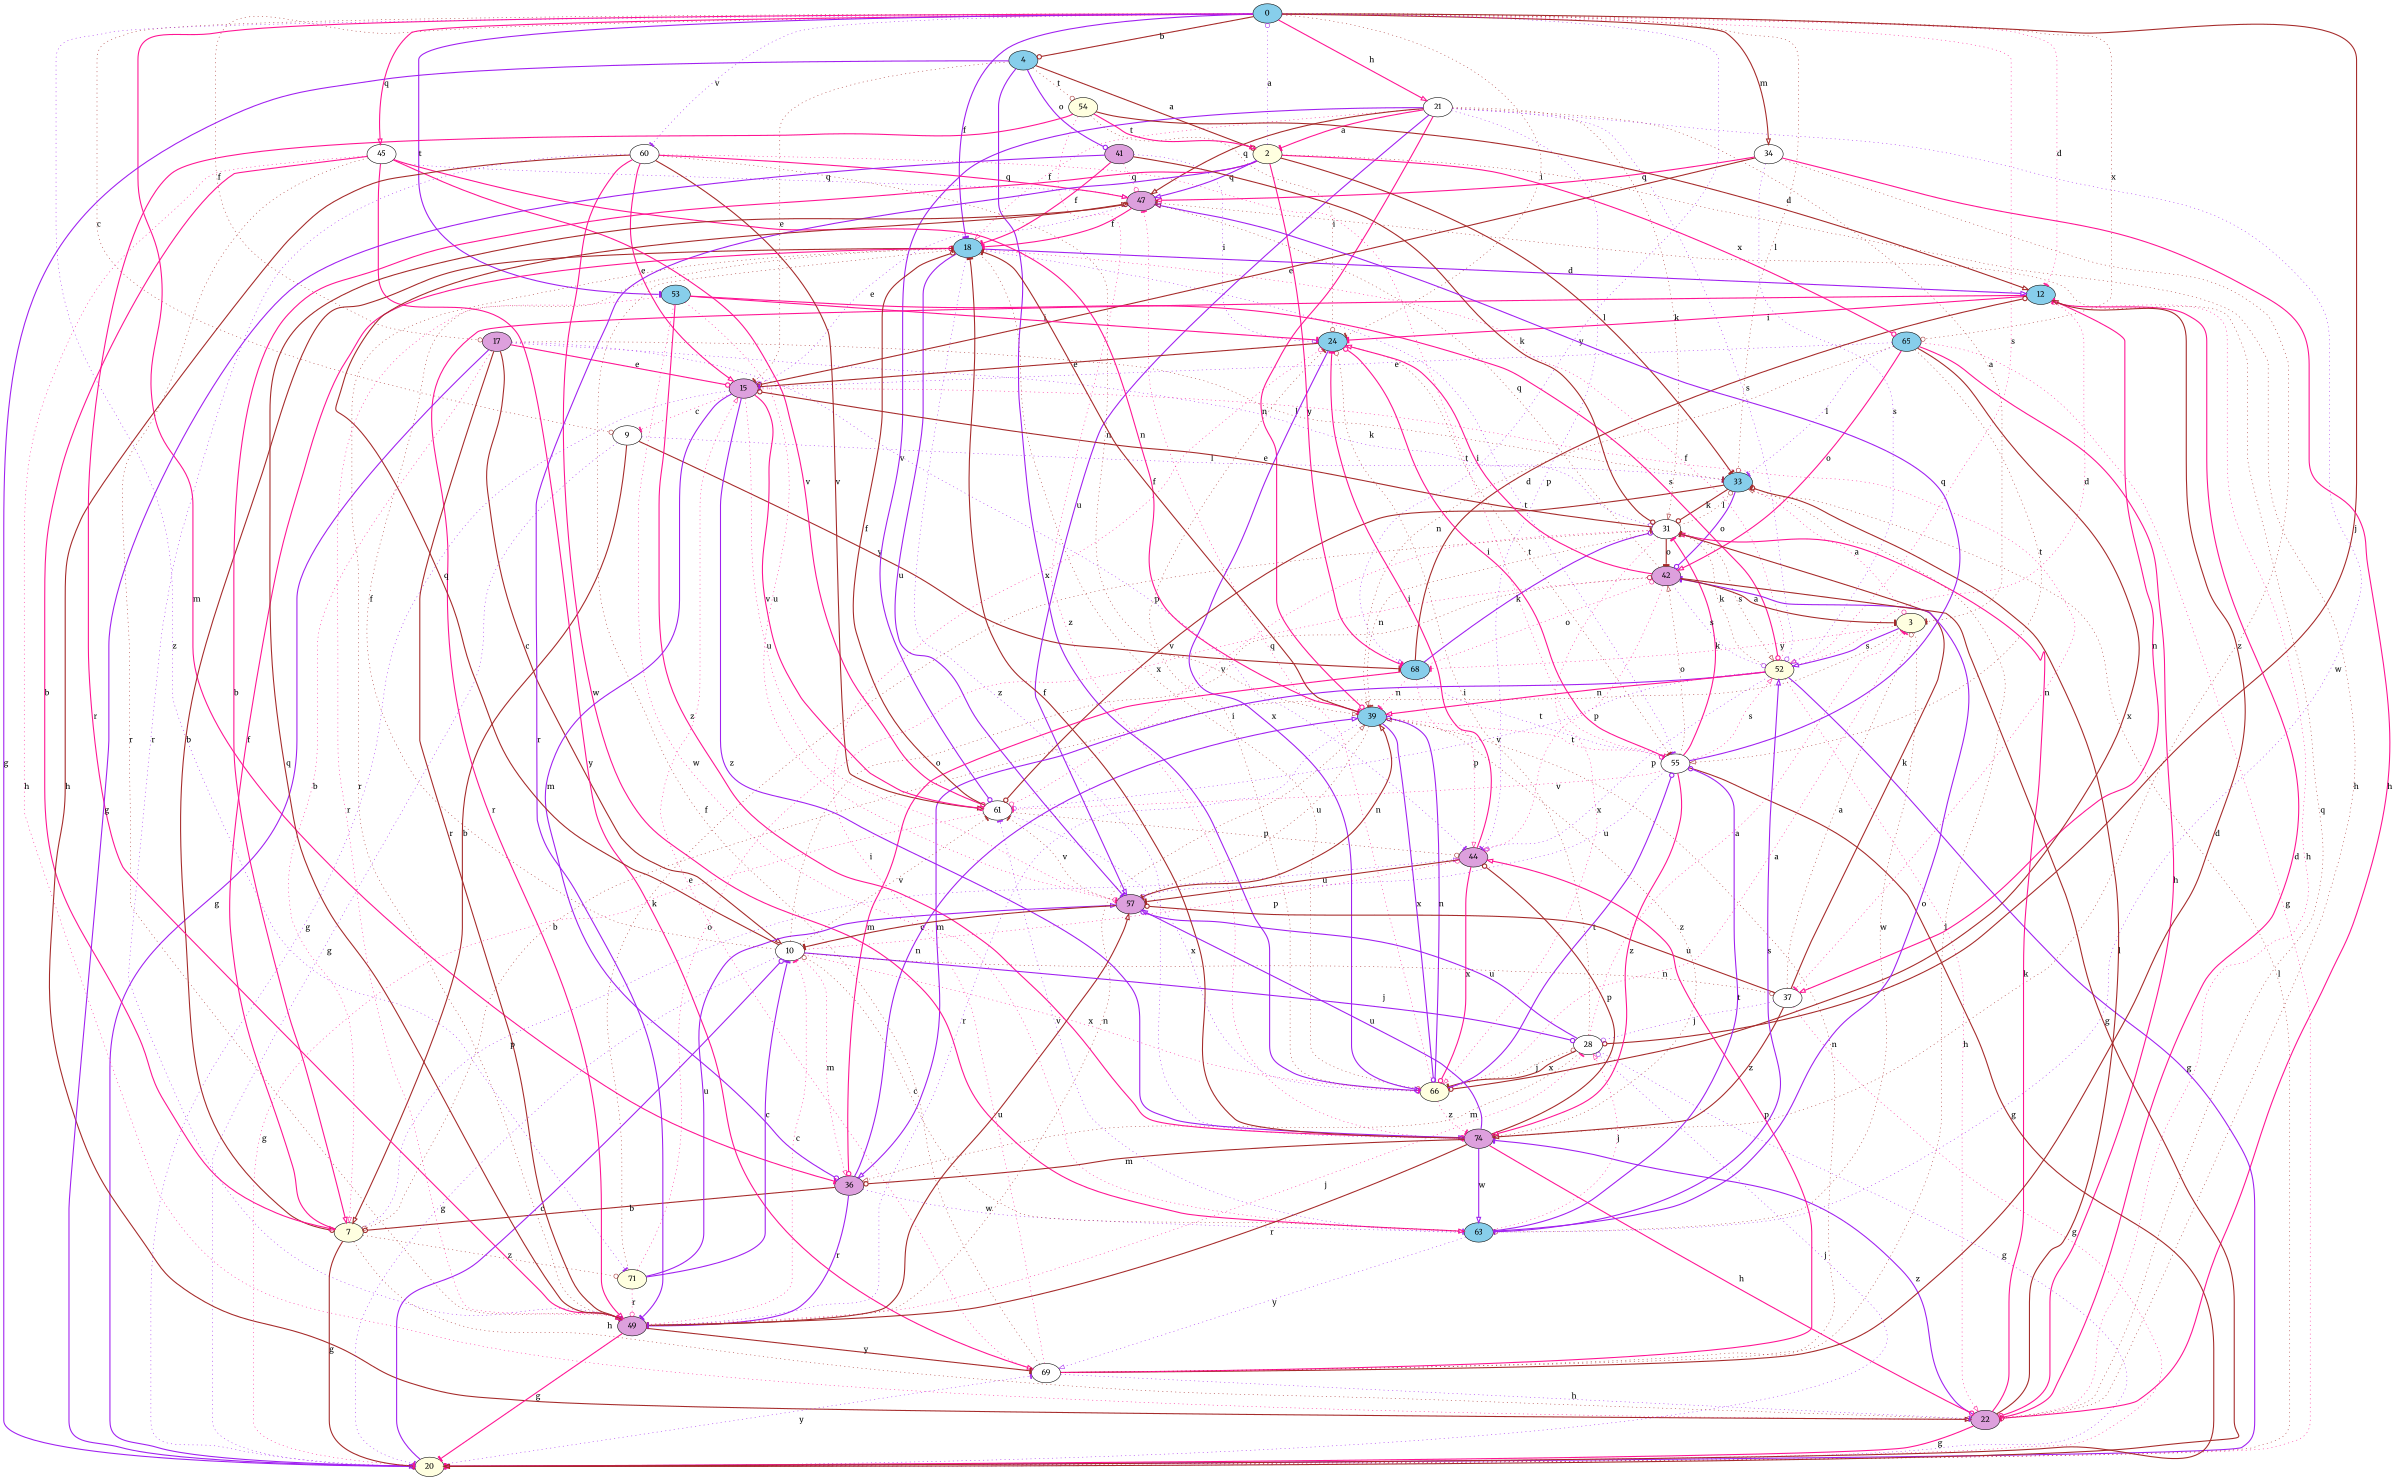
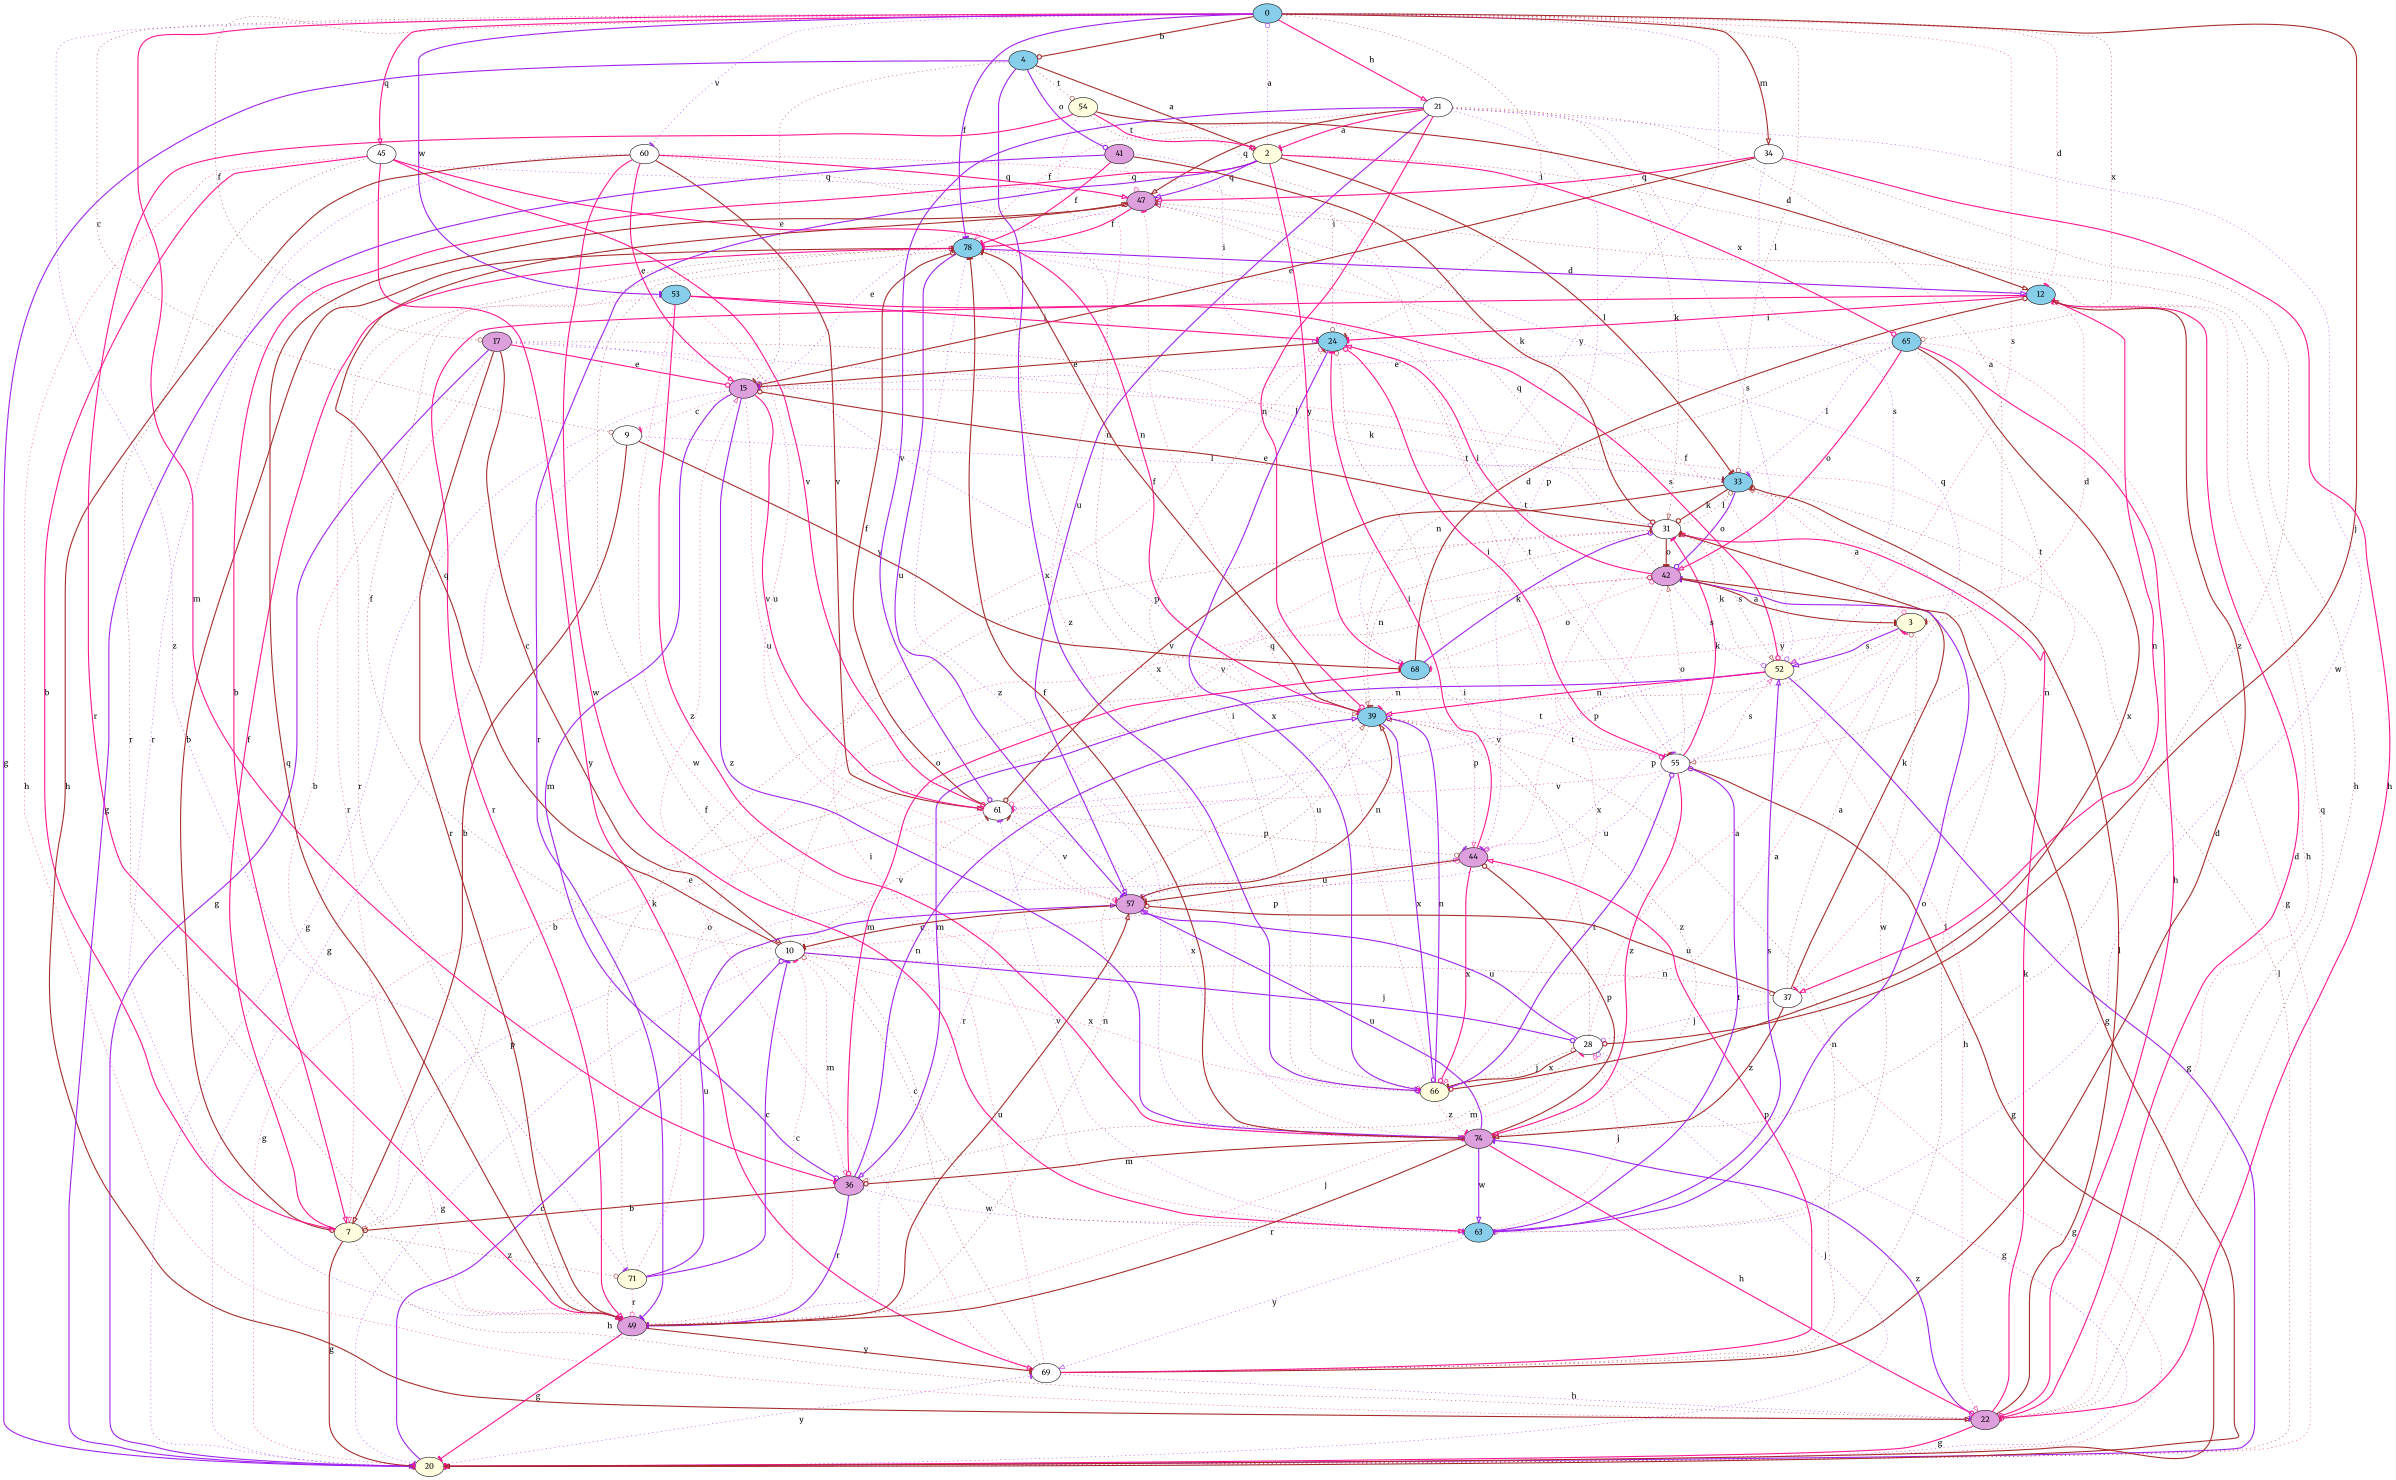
edge "0" -> "53": label "t" -> "w"
node "18": label "18" -> "78"
edge "55" -> "47": style bold -> dotted
